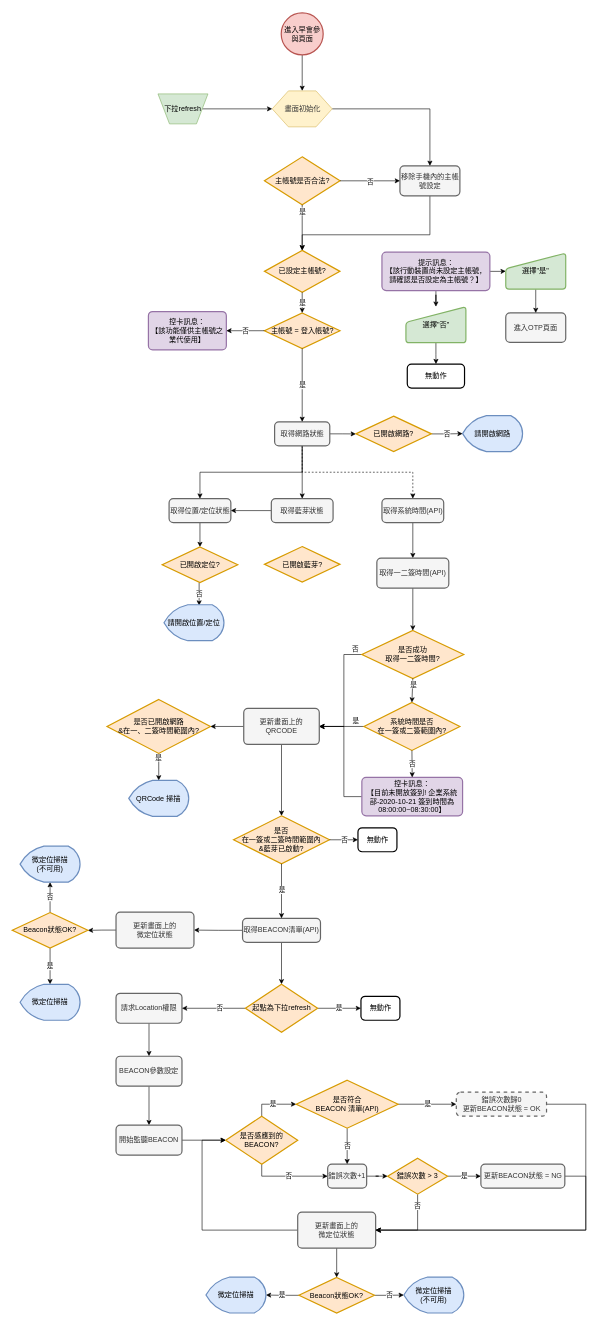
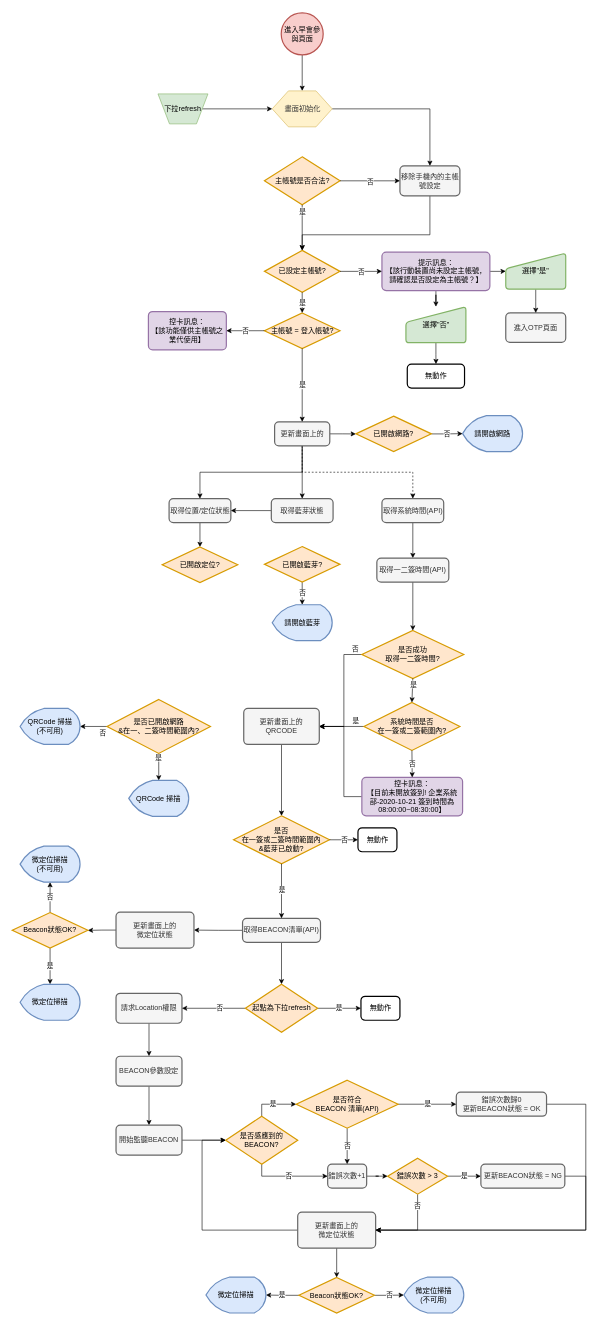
edge "已設定主帳號?" -> "提示訊息： 【該行動裝置尚未設定主帳號，請確認是否設定為主帳號？】": added, label "否"
node "取得網路狀態": label "取得網路狀態" -> "更新畫面上的"
node "取得一二簽時間(API)": size 72x30 -> 72x24
edge "已開啟藍芽?" -> "請開啟藍芽": added, label "否"
edge "已開啟定位?" -> "請開啟位置/定位": removed, label "否"
node "請開啟位置/定位": removed
node "請開啟藍芽": added
node "QRCode 掃描 (不可用)": added
edge "是否已開啟網路 &在一、二簽時間範圍內?" -> "QRCode 掃描 (不可用)": added, label "否"
edge "更新畫面上的QRCODE" -> "是否已開啟網路 &在一、二簽時間範圍內?": removed
node "錯誤次數歸0 更新BEACON狀態 = OK": style dashed -> solid
